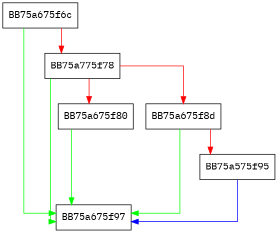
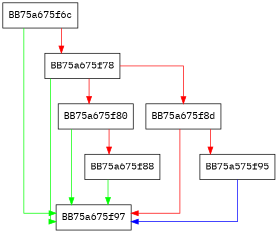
node "BB75a775f78": label "BB75a775f78" -> "BB75a675f78"
node "BB75a675f88": added
edge "BB75a675f8d" -> "BB75a675f97": color green -> red
